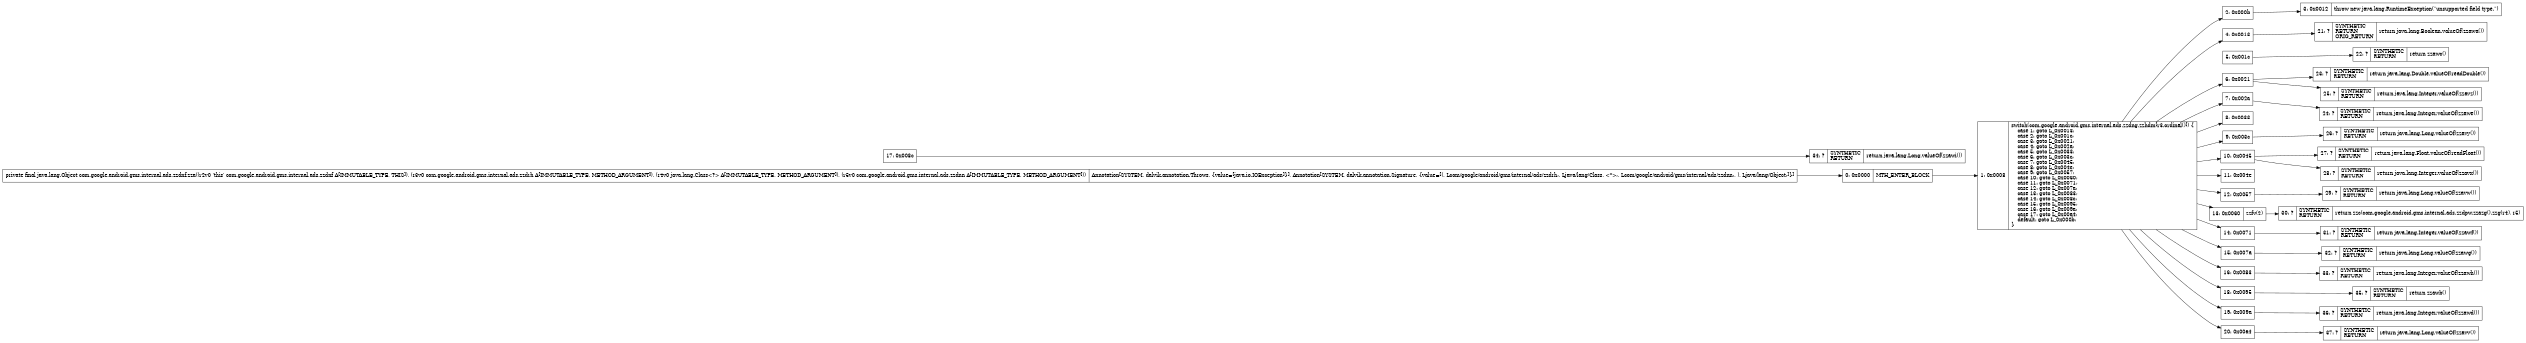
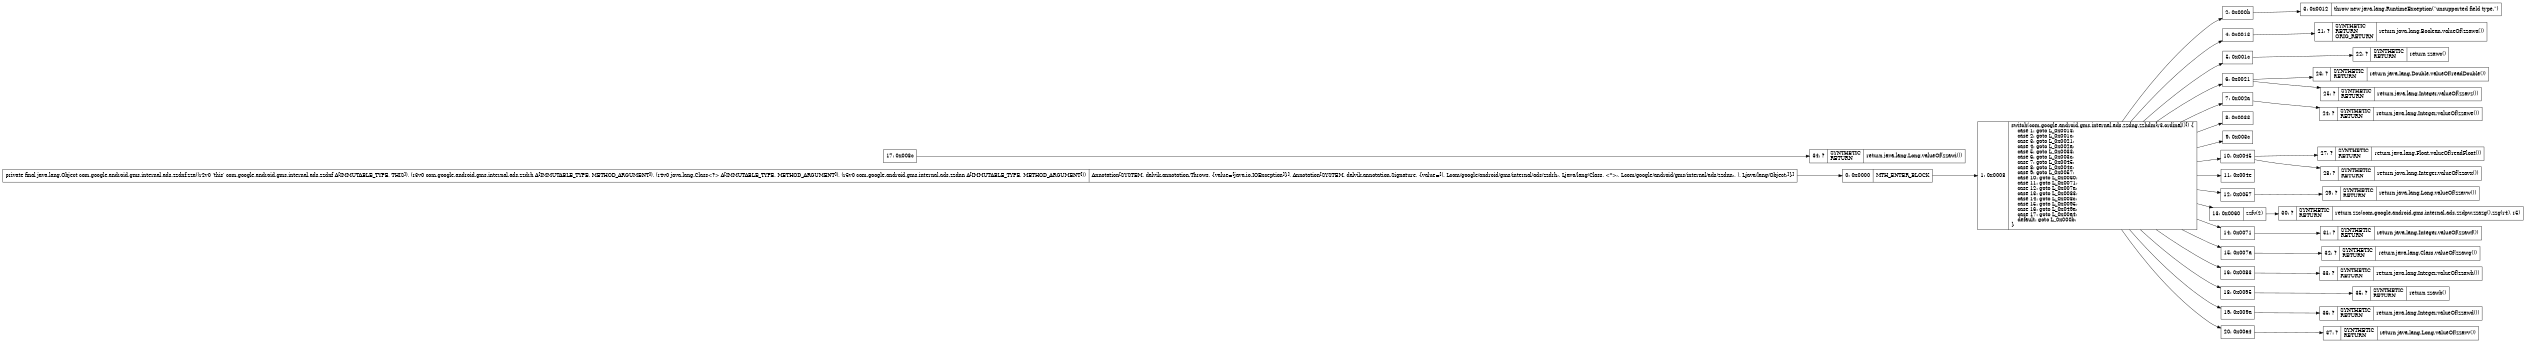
edge "1: 0x0008" -> "5: 0x001c": added
node "26: ?": removed
node "1: 0x0008": text "case 16: goto L_0x009a;" -> "case 16: goto L_0x049a;"
node "32: ?": text "return java.lang.Long.valueOf(zzawg())" -> "return java.lang.Class.valueOf(zzawg())"
